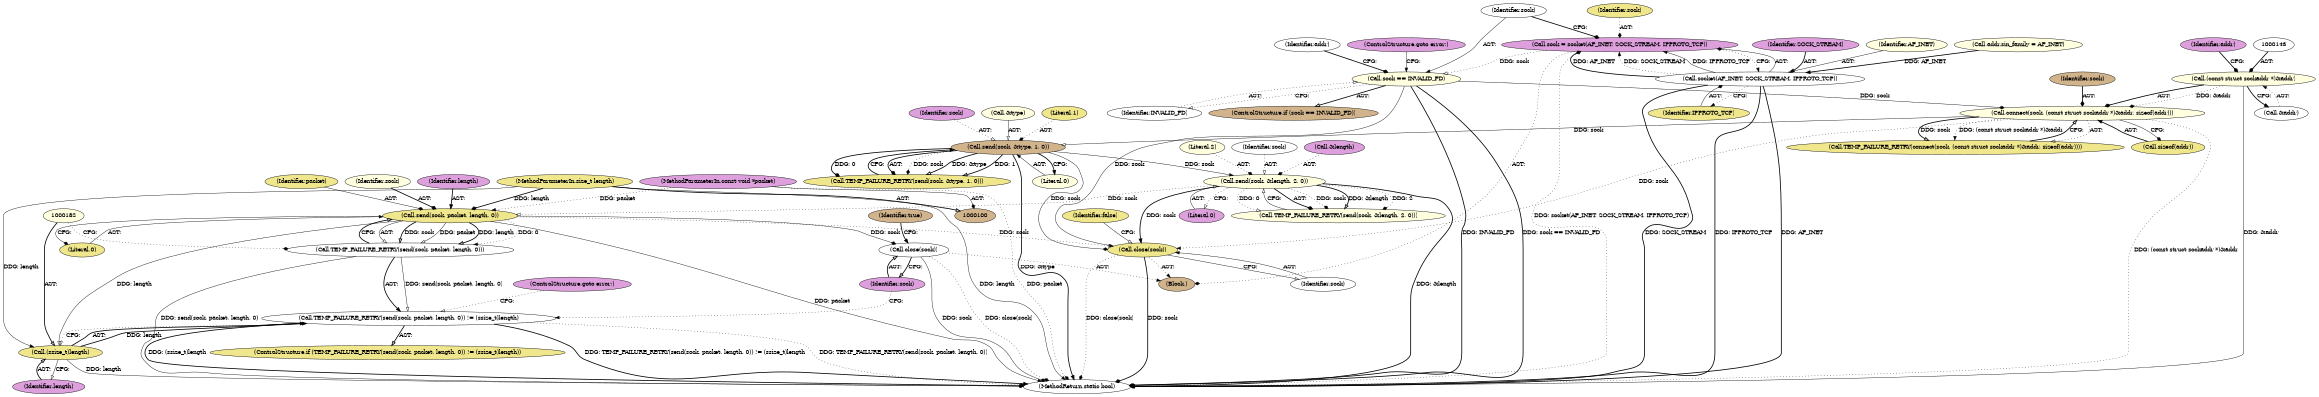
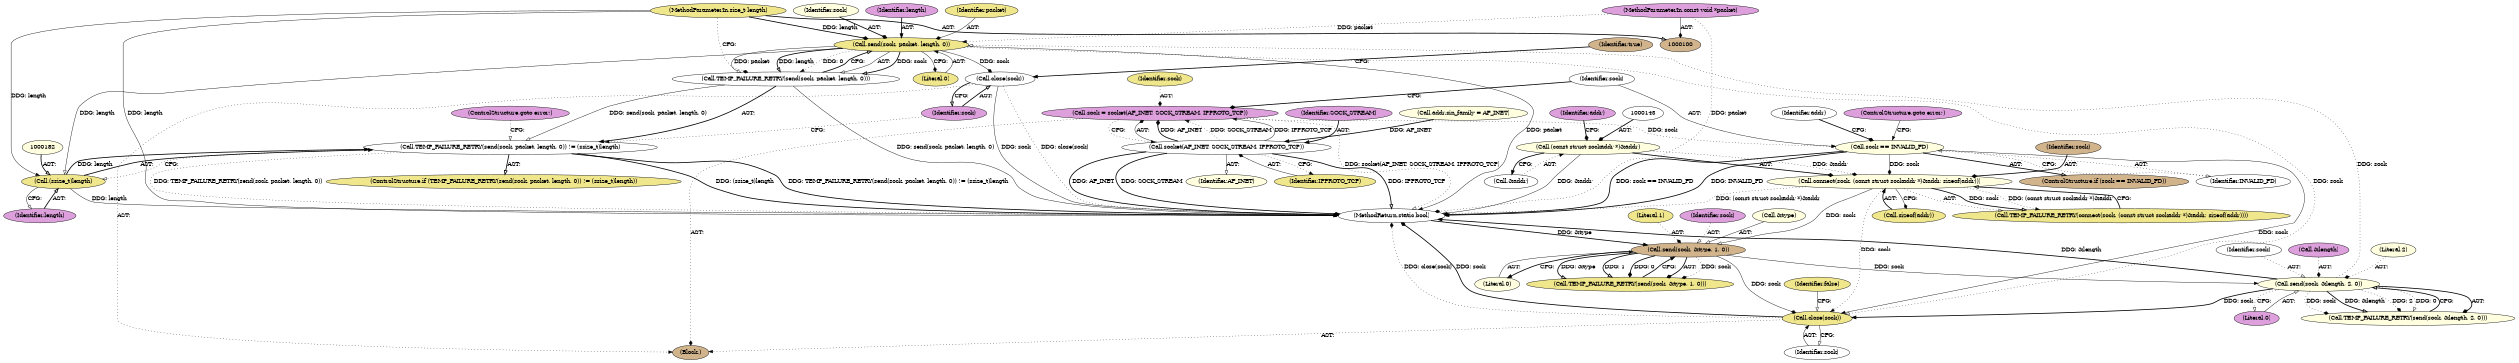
edge "(Identifier,AF_INET)" -> "(Call,socket(AF_INET, SOCK_STREAM, IPPROTO_TCP))": reversed
edge "(Call,TEMP_FAILURE_RETRY(send(sock, &length, 2, 0)))" -> "(Call,send(sock, &length, 2, 0))": style solid -> bold
edge "1000182" -> "(Call,TEMP_FAILURE_RETRY(send(sock, packet, length, 0)))": now "(MethodParameterIn,size_t length)" -> "(Call,TEMP_FAILURE_RETRY(send(sock, packet, length, 0)))"
edge "(Call,send(sock, &type, 1, 0))" -> "(MethodReturn,static bool)": reversed
